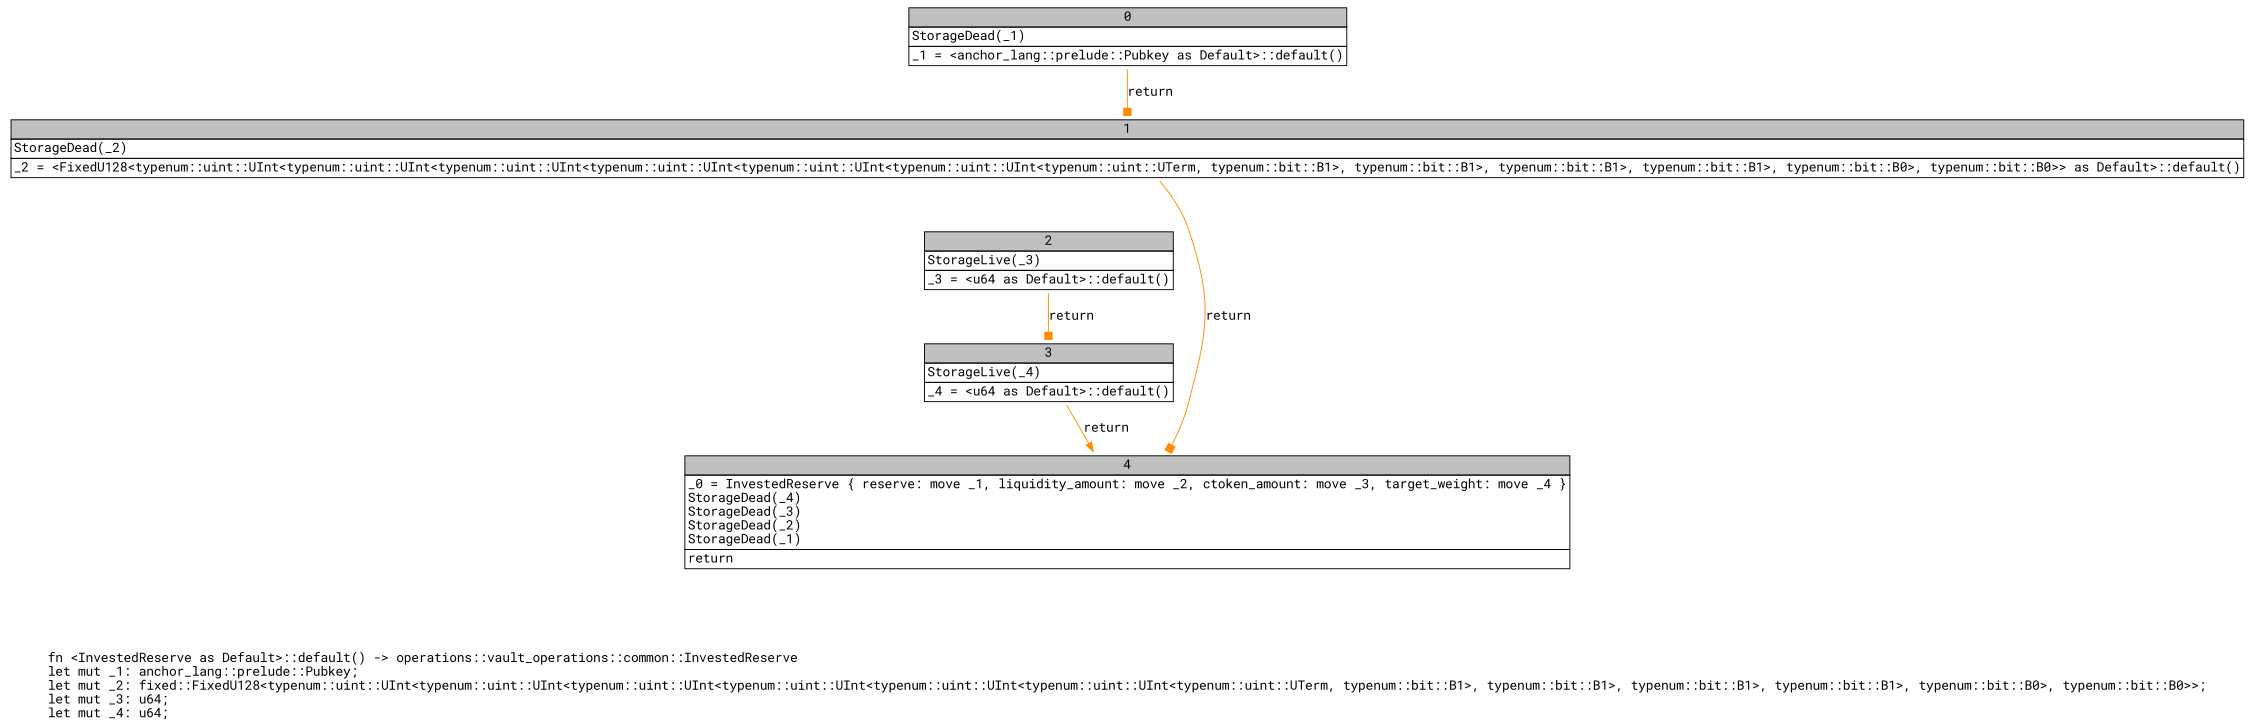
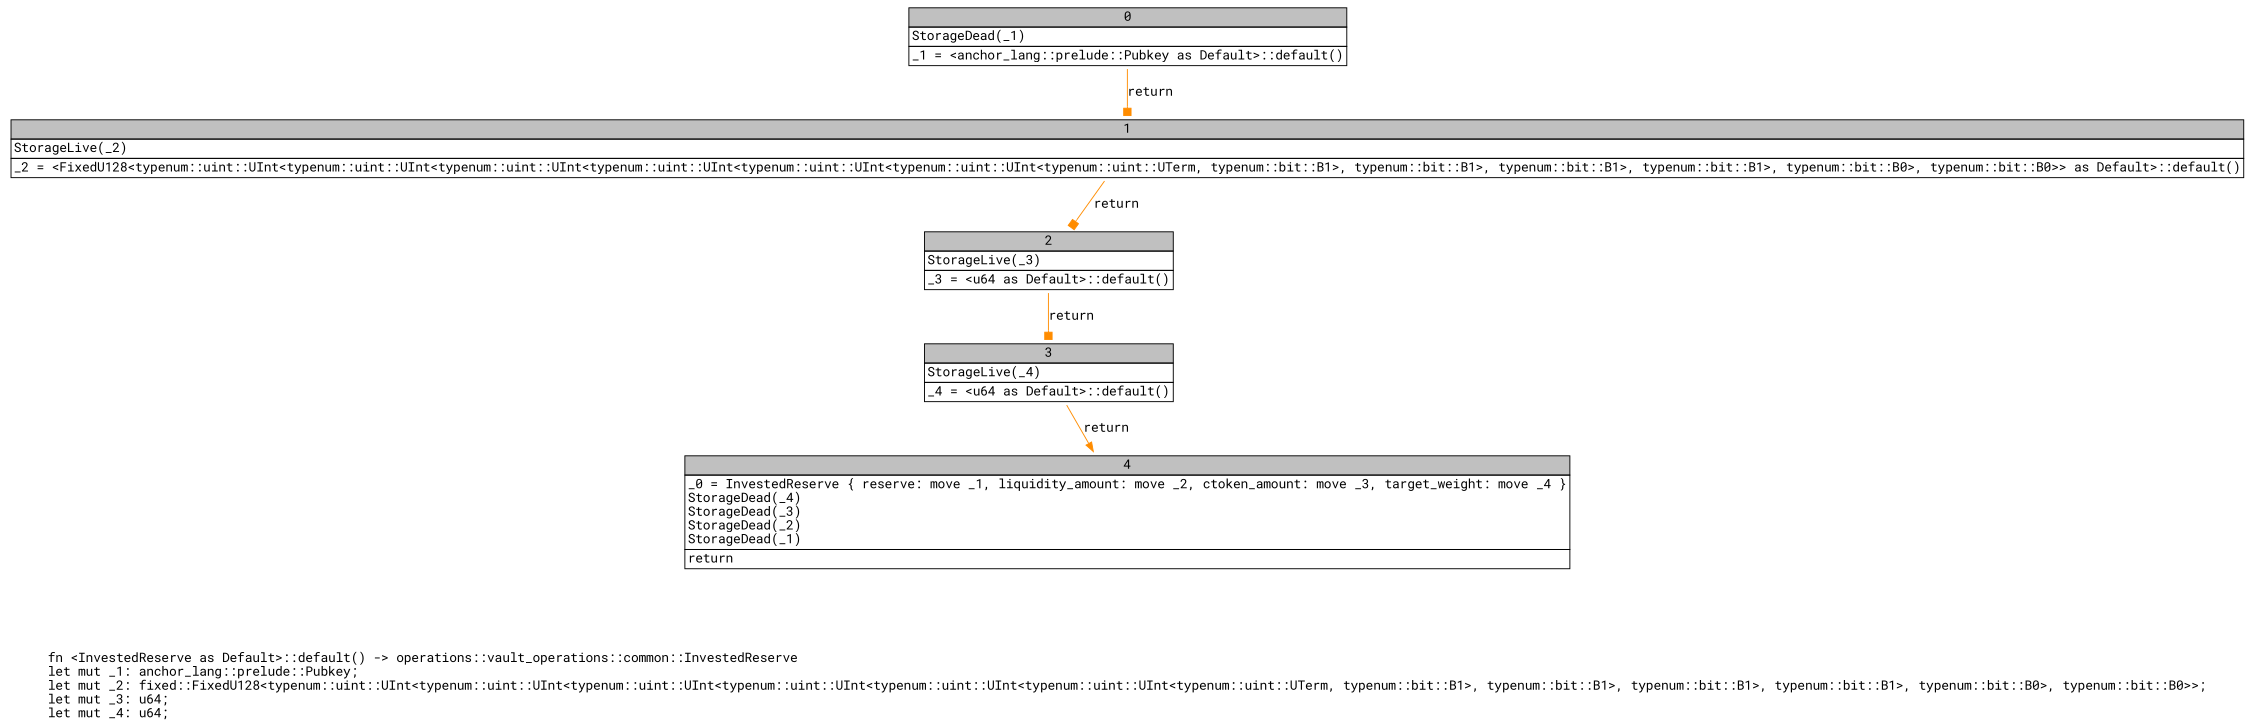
node "1": text "StorageDead(_2)" -> "StorageLive(_2)"
edge "1" -> "4": now "1" -> "2"
